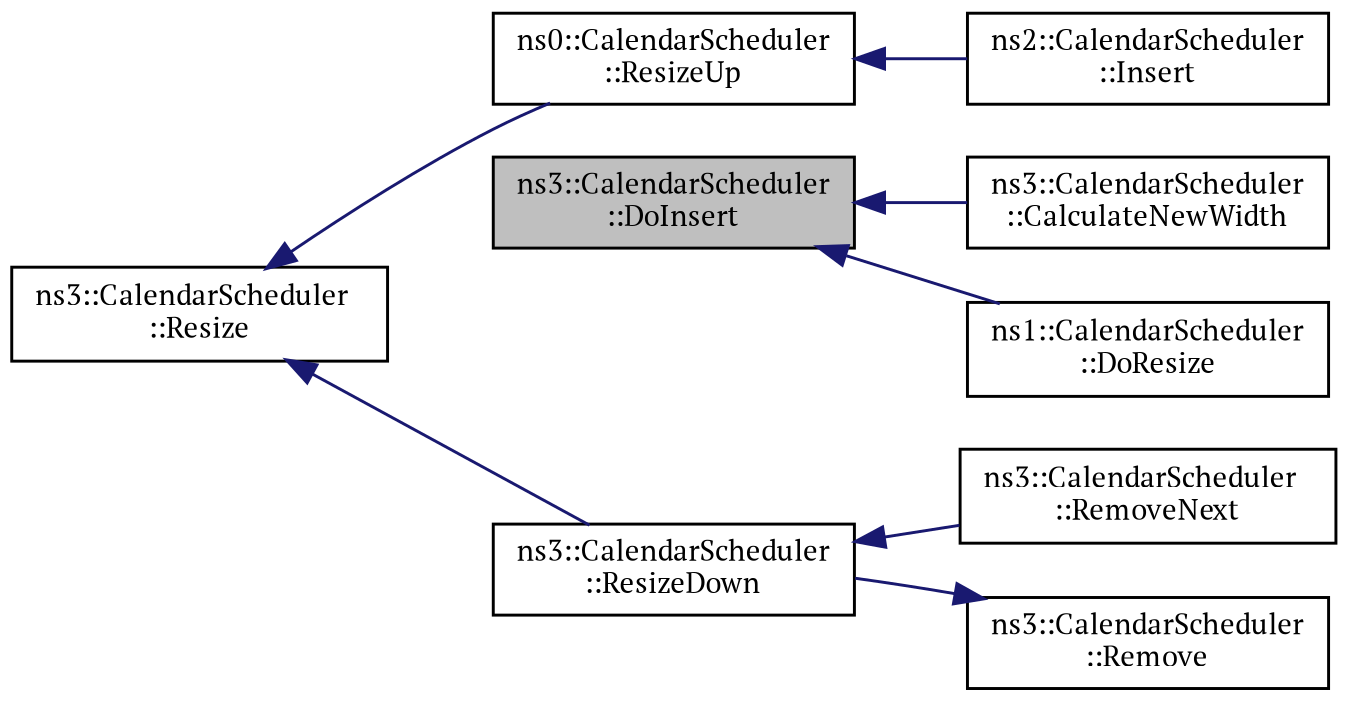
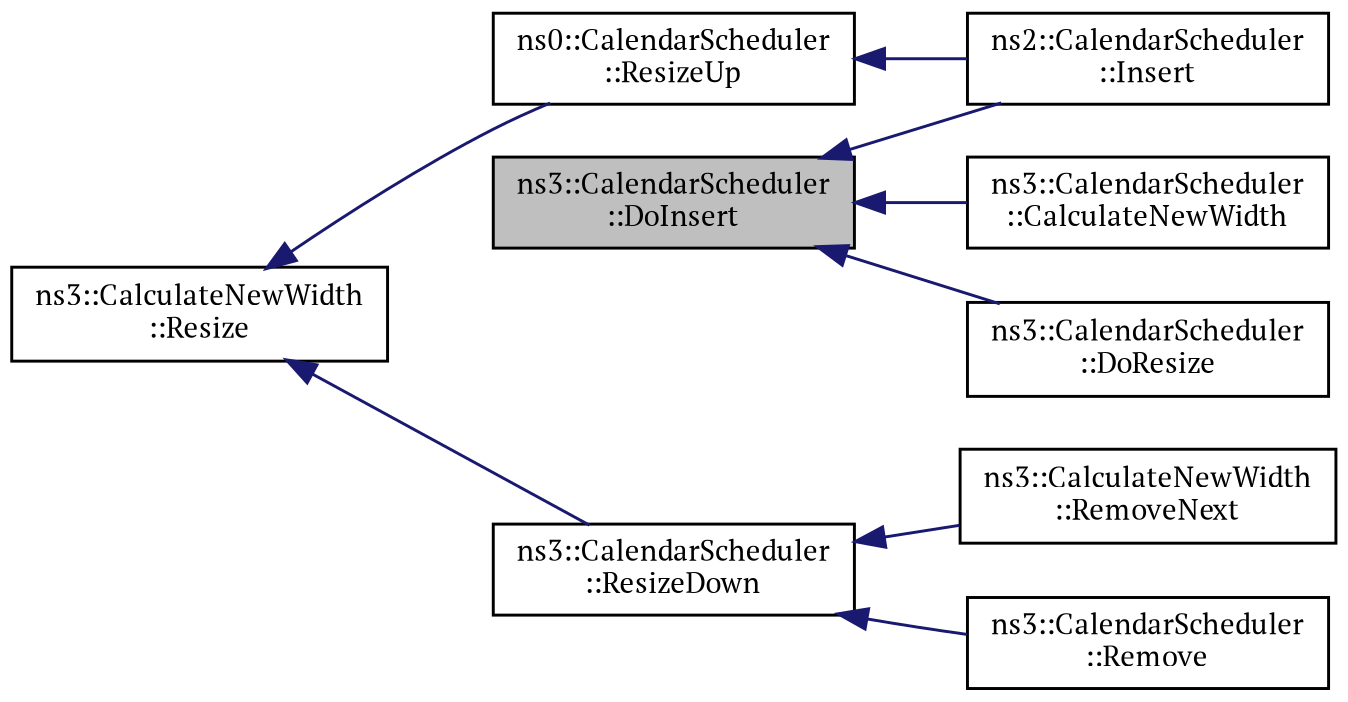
edge "ns2::CalendarScheduler ::Insert" -> "ns3::CalendarScheduler ::DoInsert": added
node "ns3::CalendarScheduler ::Resize": label "ns3::CalendarScheduler ::Resize" -> "ns3::CalculateNewWidth ::Resize"
node "ns1::CalendarScheduler ::DoResize": label "ns1::CalendarScheduler ::DoResize" -> "ns3::CalendarScheduler ::DoResize"
node "ns3::CalendarScheduler ::RemoveNext": label "ns3::CalendarScheduler ::RemoveNext" -> "ns3::CalculateNewWidth ::RemoveNext"
edge "ns3::CalendarScheduler ::ResizeDown" -> "ns3::CalendarScheduler ::Remove": reversed
